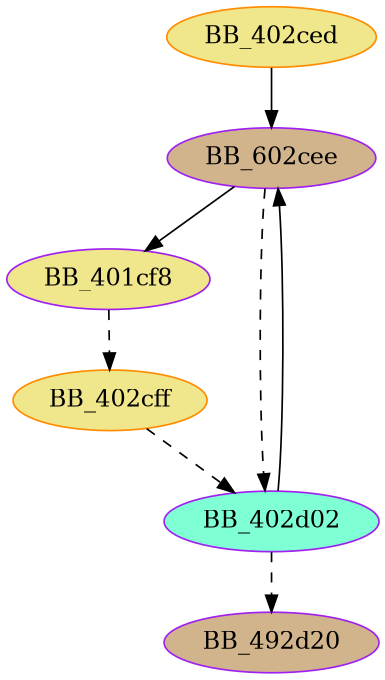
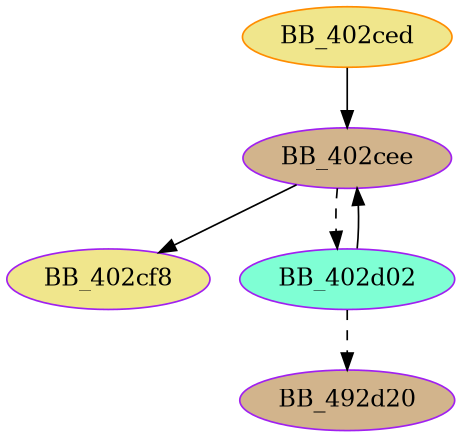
node "BB_602cee": label "BB_602cee" -> "BB_402cee"
node "BB_401cf8": label "BB_401cf8" -> "BB_402cf8"
node "BB_402cff": removed
